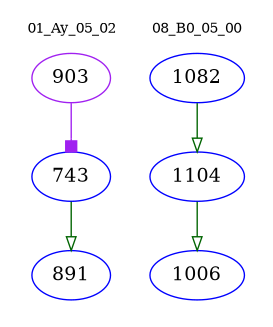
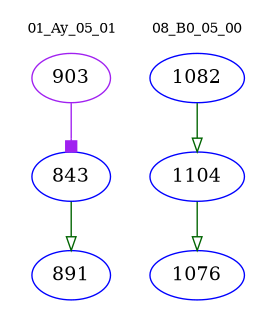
cluster "01_Ay_05_02": label "01_Ay_05_02" -> "01_Ay_05_01"
node "743": label "743" -> "843"
node "1006": label "1006" -> "1076"
